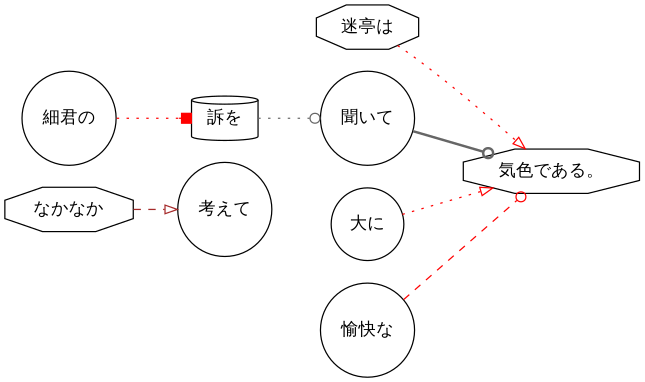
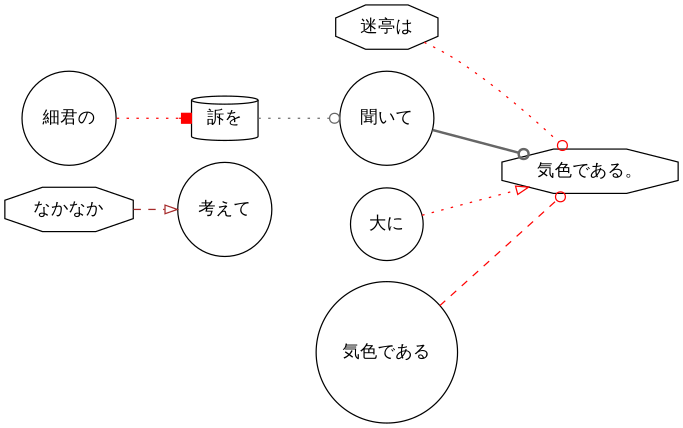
edge "迷亭は" -> "気色である。": arrowhead onormal -> odot
node "愉快な": label "愉快な" -> "気色である"
